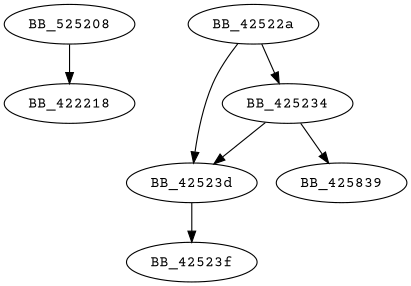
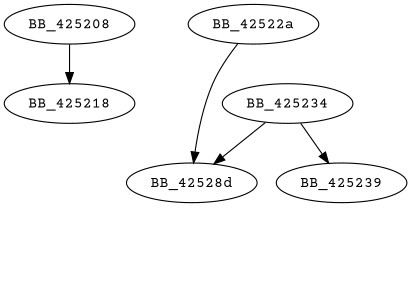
node "BB_525208": label "BB_525208" -> "BB_425208"
edge "BB_42522a" -> "BB_425234": removed
node "BB_422218": label "BB_422218" -> "BB_425218"
node "BB_42523d": label "BB_42523d" -> "BB_42528d"
node "BB_425839": label "BB_425839" -> "BB_425239"
node "BB_42523f": removed
